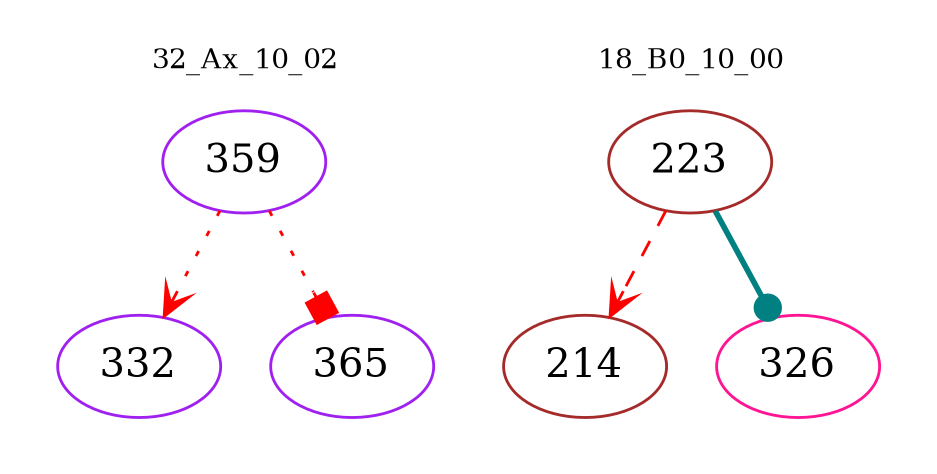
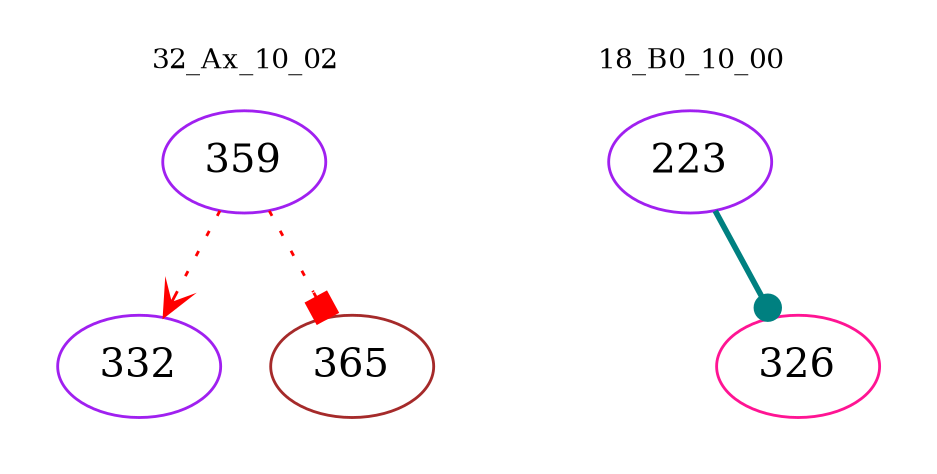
node "223": color brown -> purple
node "365": color purple -> brown
node "214": removed
